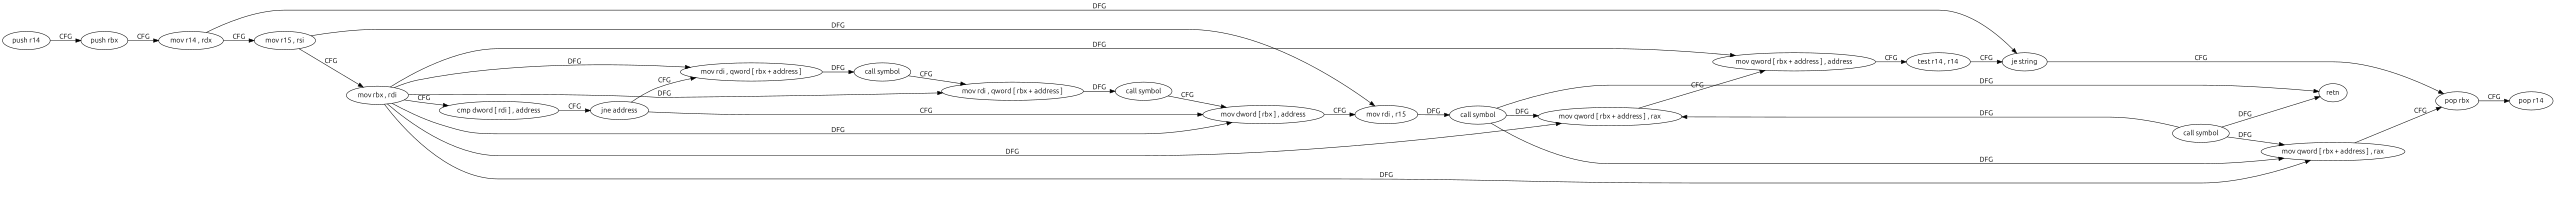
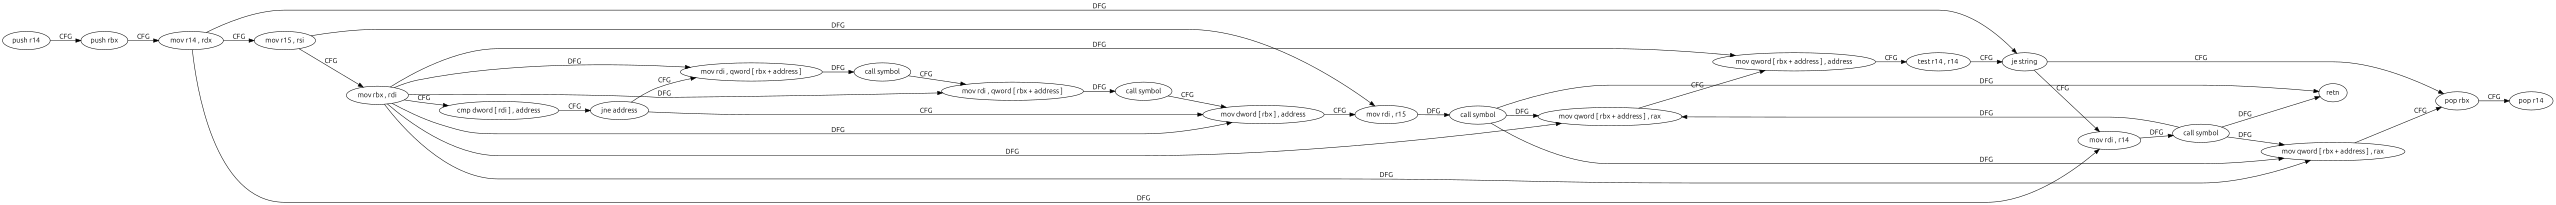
node "mov rdi , r14": added
